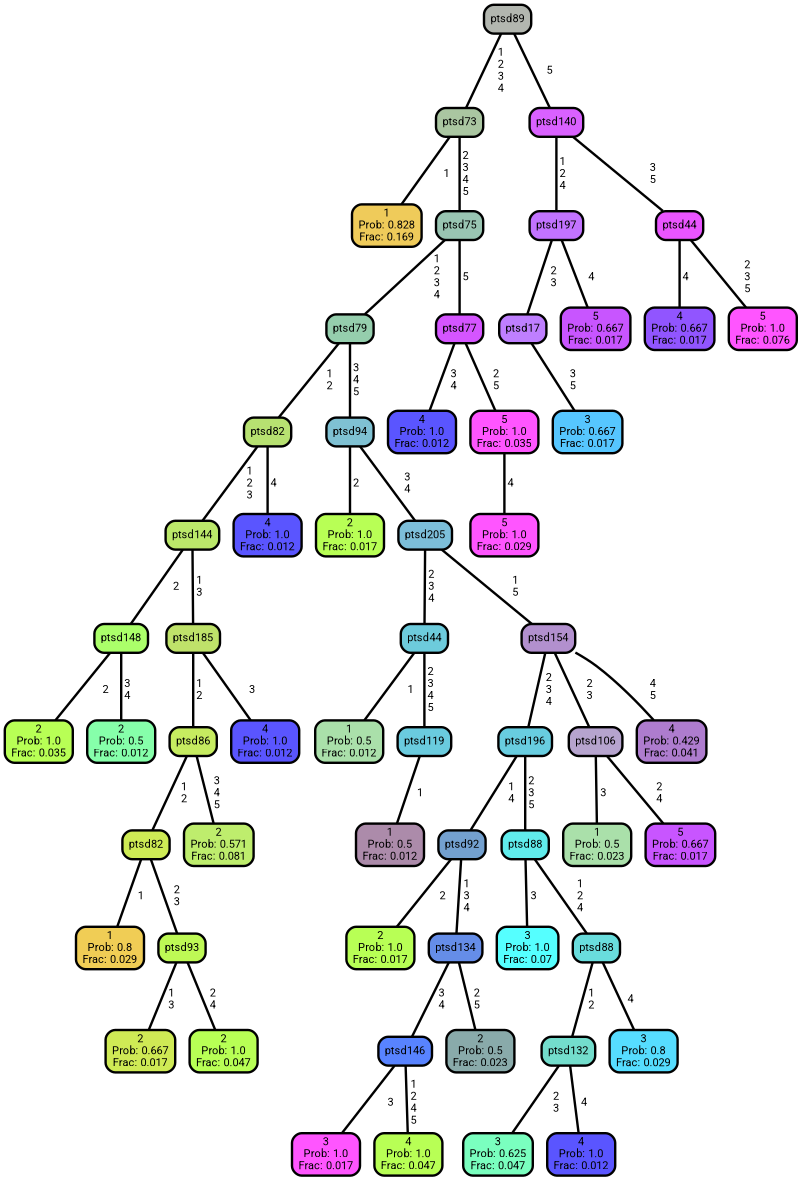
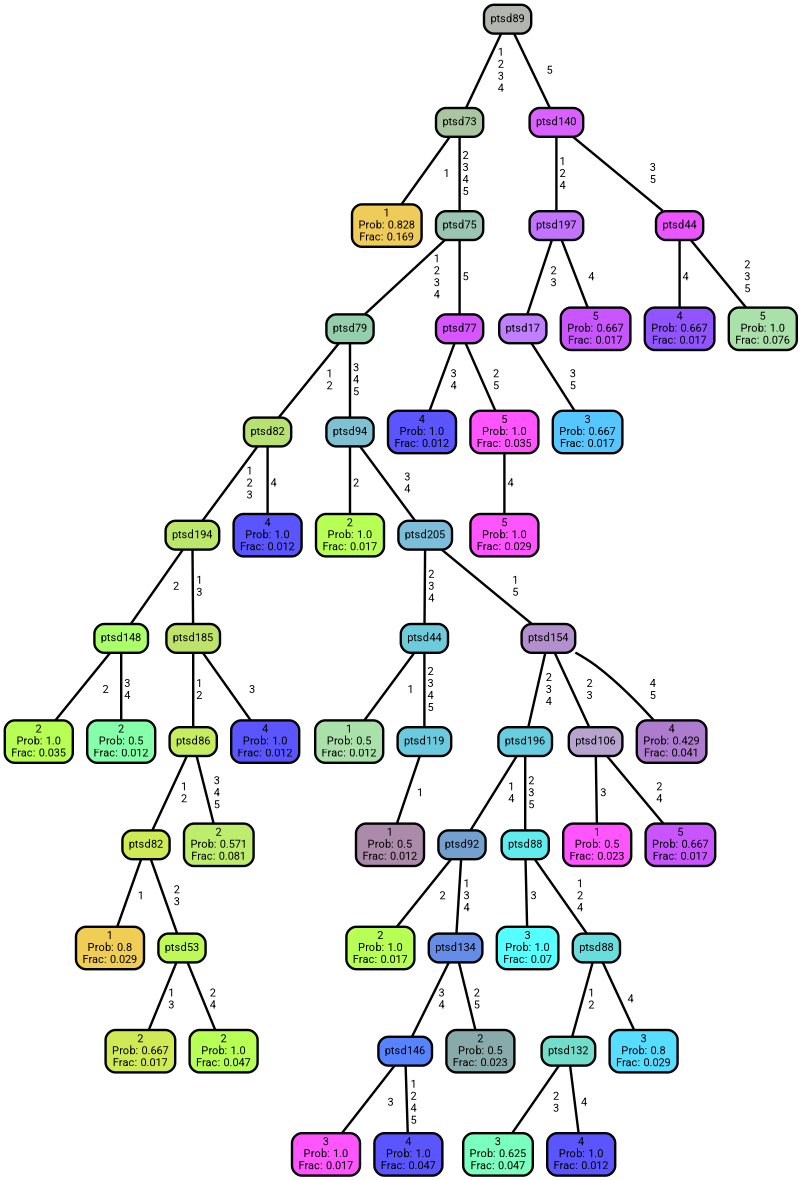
node "5 Prob: 1.0 Frac: 0.076": fillcolor #ff55ff -> #aae0aa
node "ptsd144": label "ptsd144" -> "ptsd194"
node "1 Prob: 0.5 Frac: 0.023": fillcolor #aae0aa -> #ff55ff
node "ptsd93": label "ptsd93" -> "ptsd53"
node "4 Prob: 1.0 Frac: 0.047": fillcolor #b8ff55 -> #5a55ff
